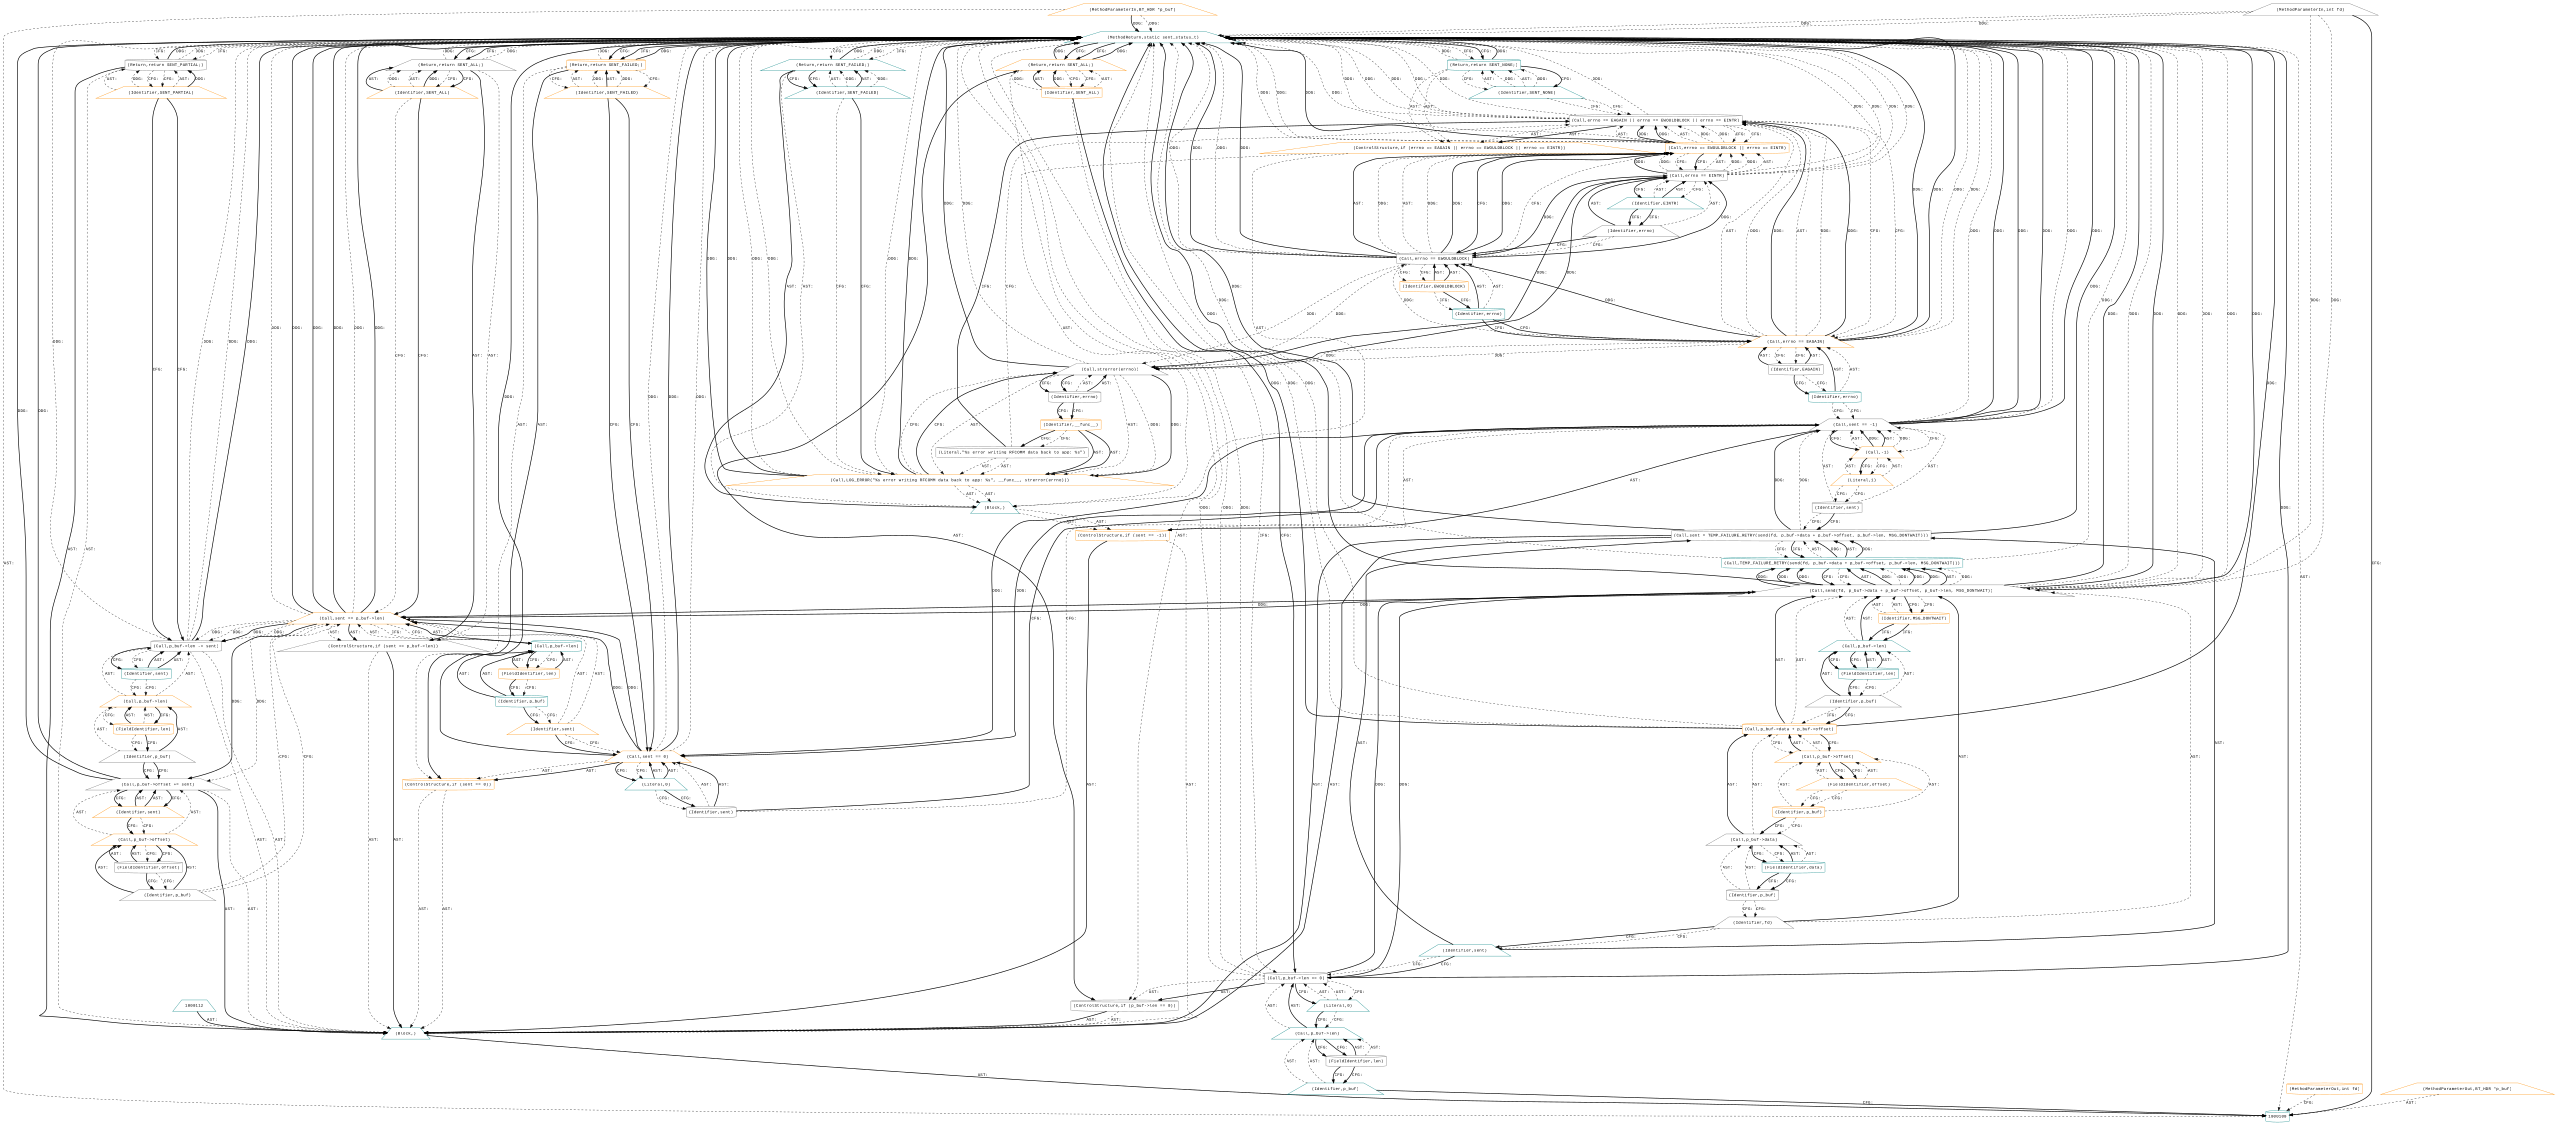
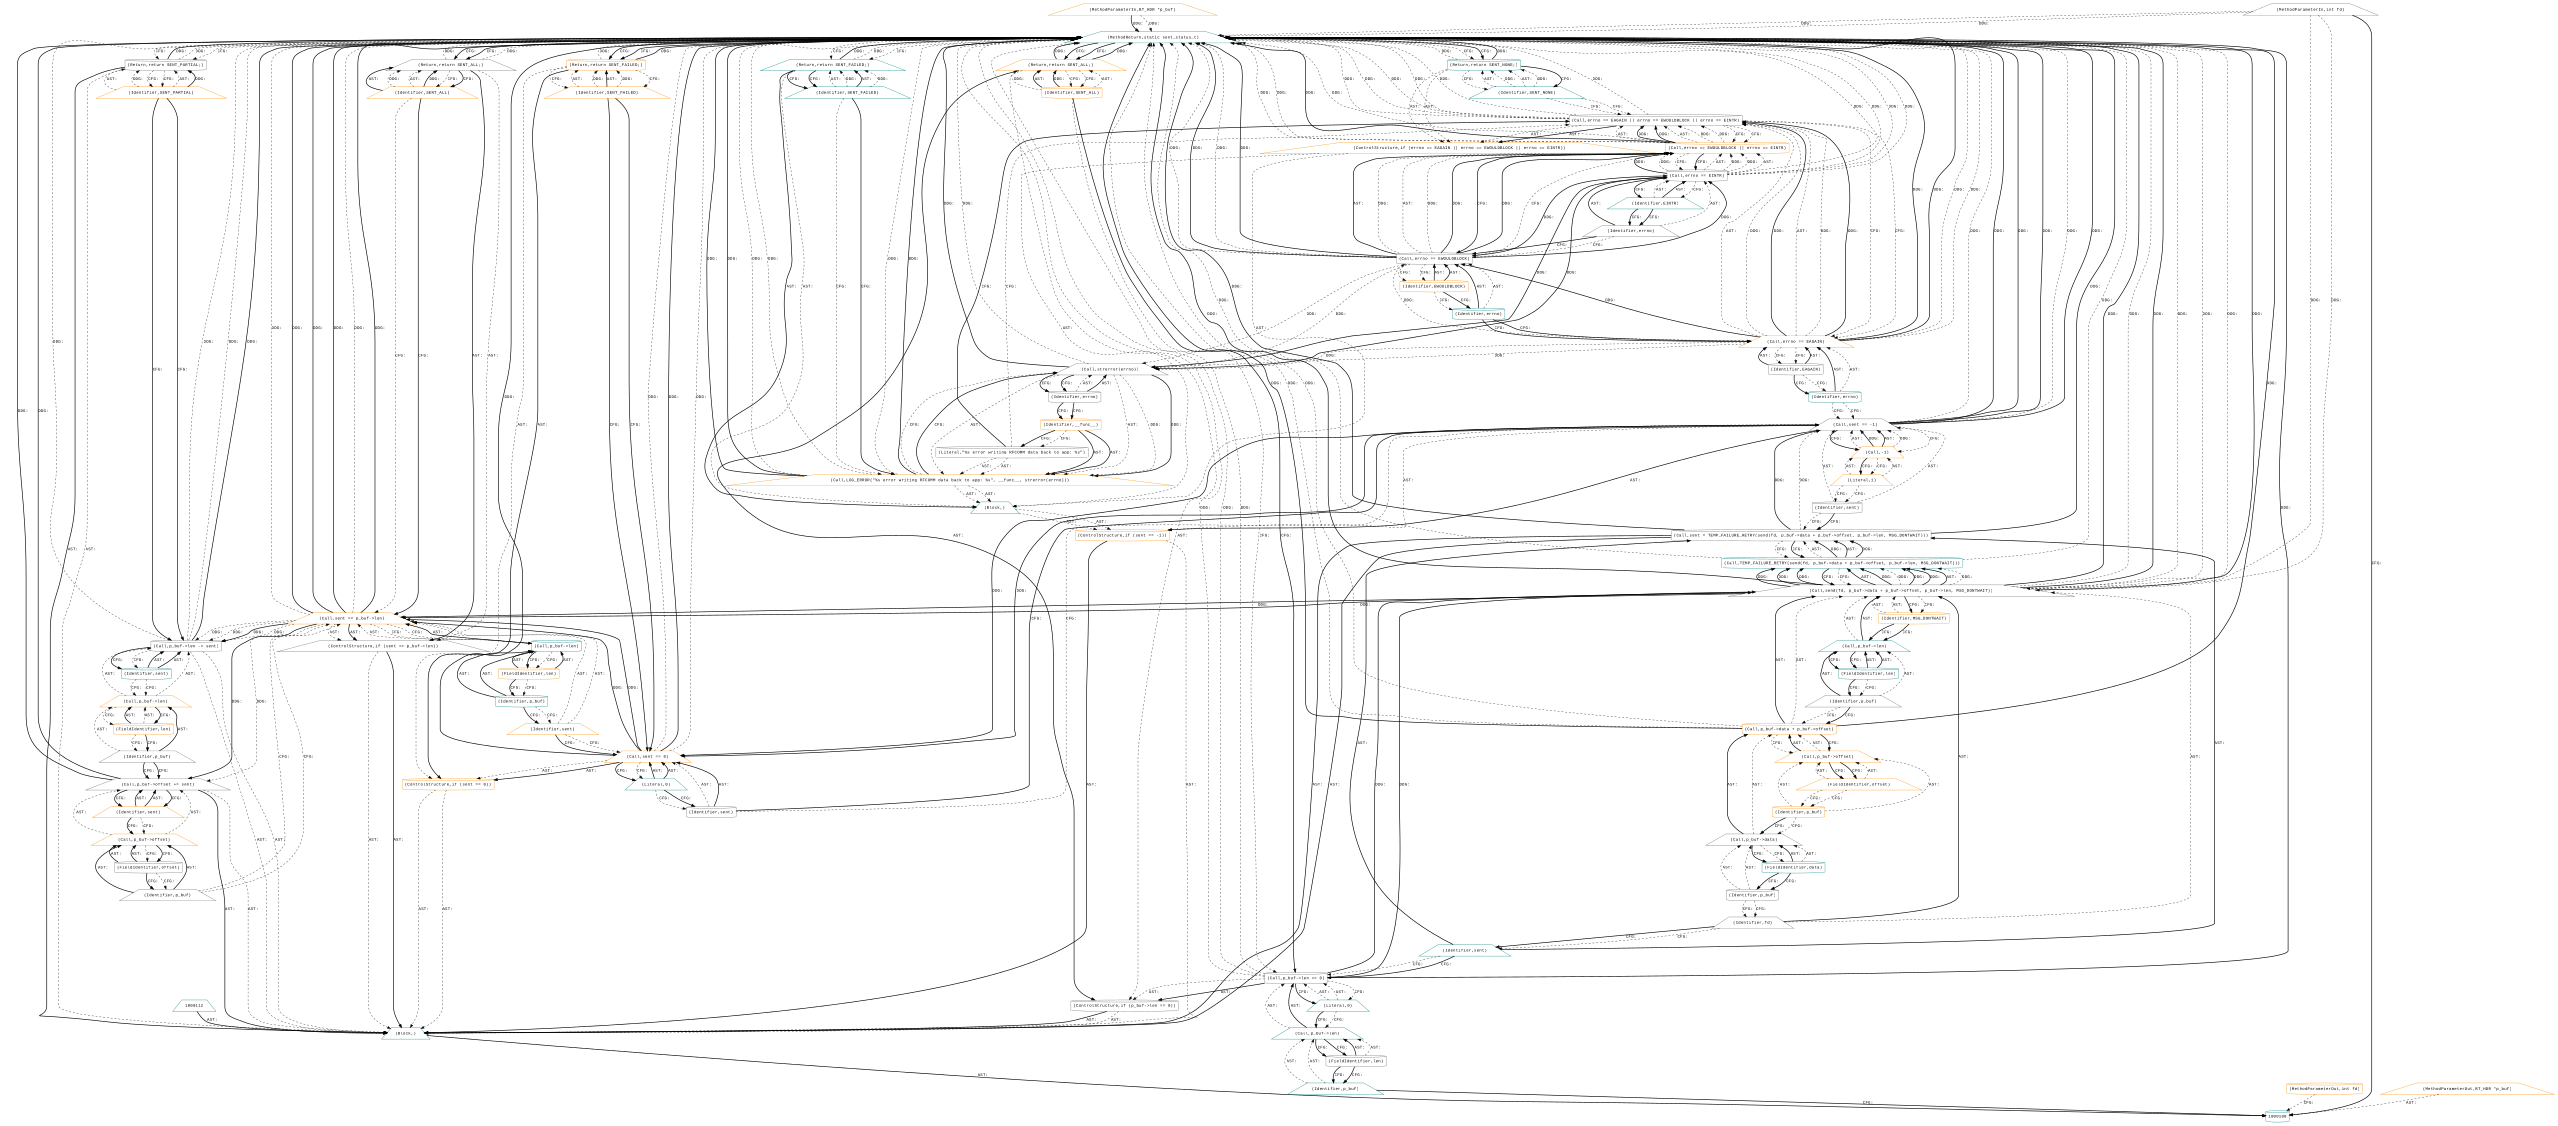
edge "(MethodReturn,static sent_status_t)" -> "1000100": removed, label "AST:"
edge "(MethodParameterIn,BT_HDR *p_buf)" -> "1000100": removed, label "AST:"
